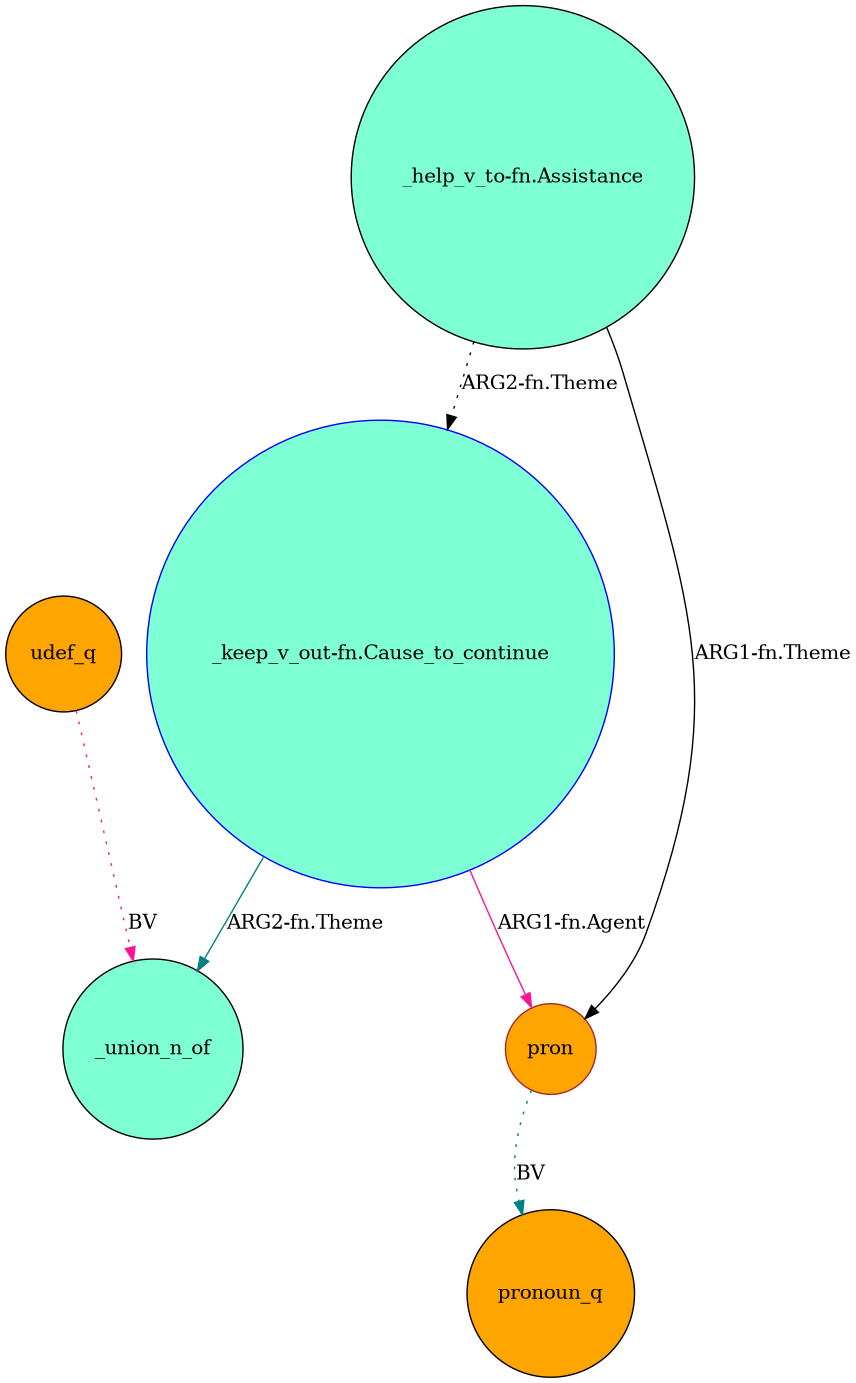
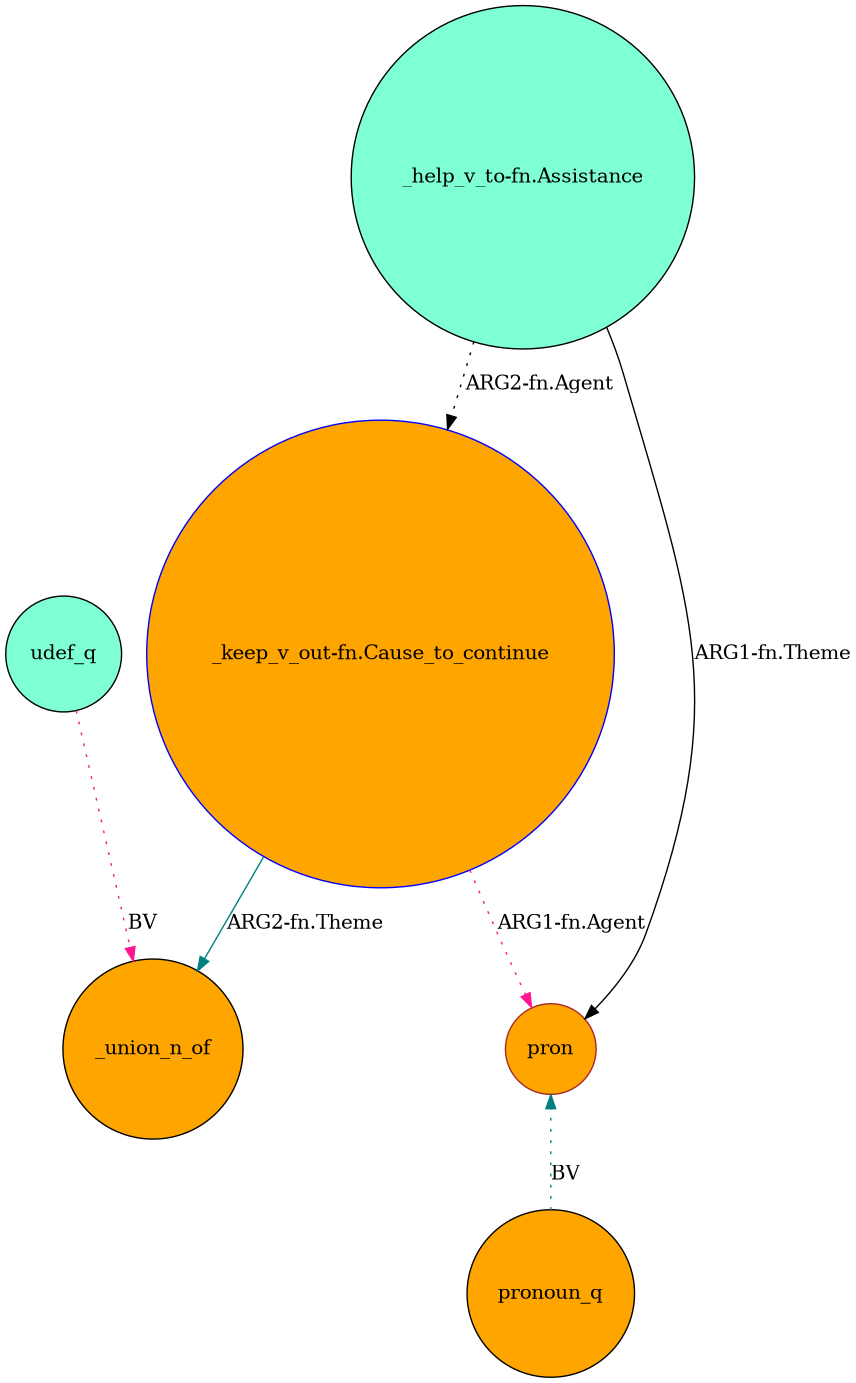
edge "_help_v_to-fn.Assistance" -> "_keep_v_out-fn.Cause_to_continue": label "ARG2-fn.Theme" -> "ARG2-fn.Agent"
node "udef_q": fillcolor orange -> aquamarine
node "_keep_v_out-fn.Cause_to_continue": fillcolor aquamarine -> orange
edge "_keep_v_out-fn.Cause_to_continue" -> "pron": style solid -> dotted
node "_union_n_of": fillcolor aquamarine -> orange
edge "pron" -> "pronoun_q": reversed
